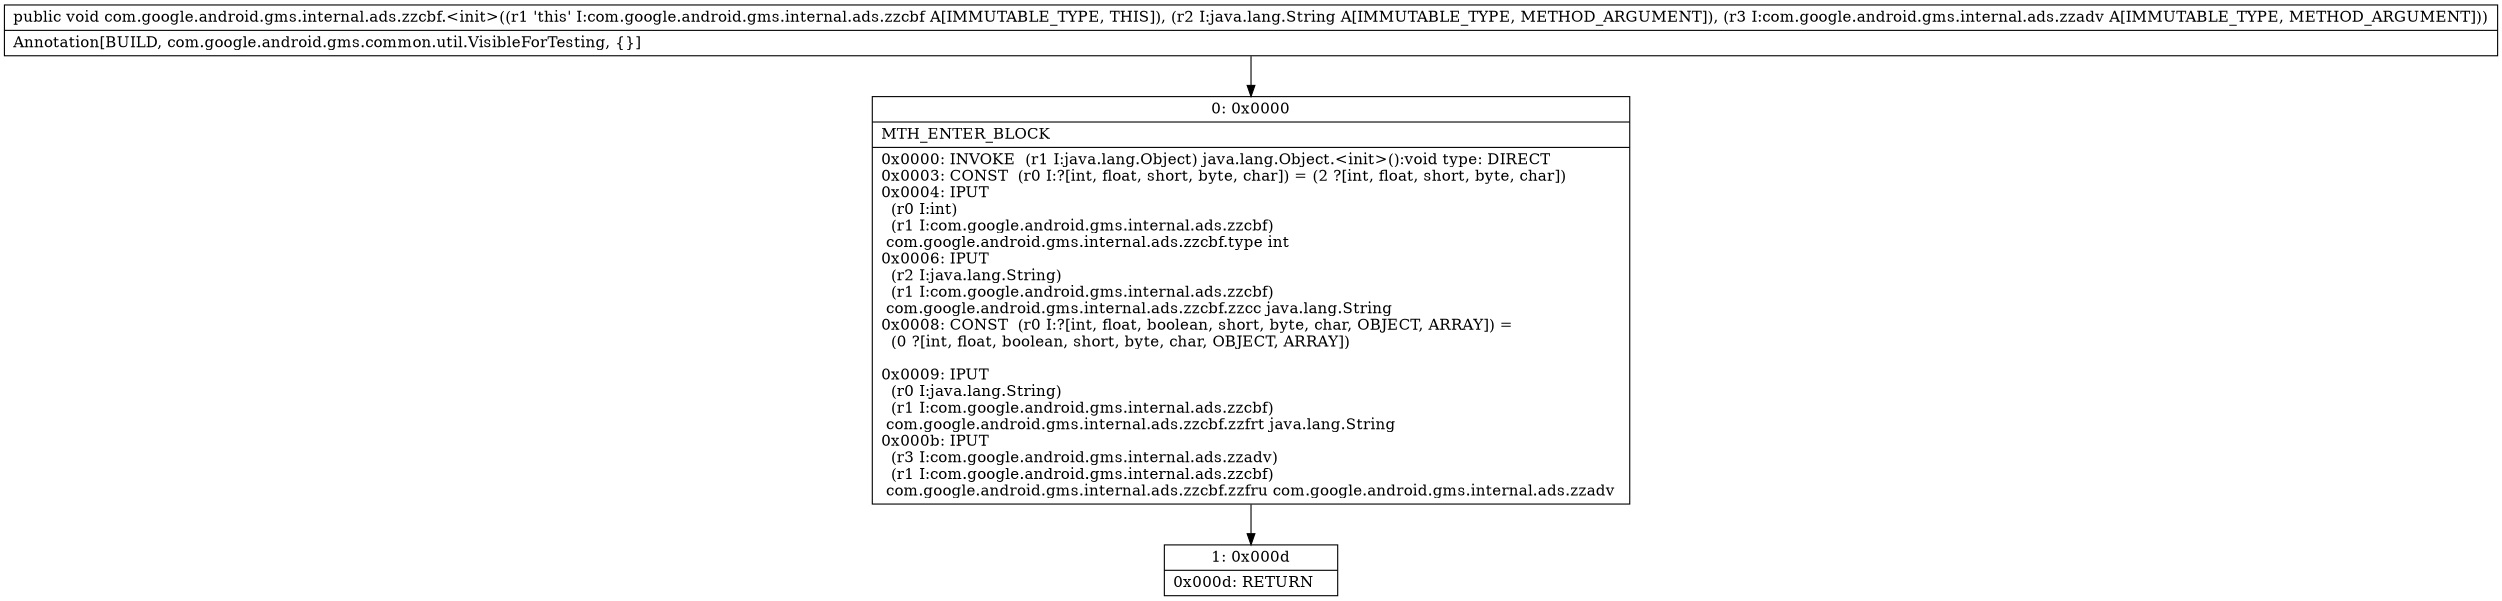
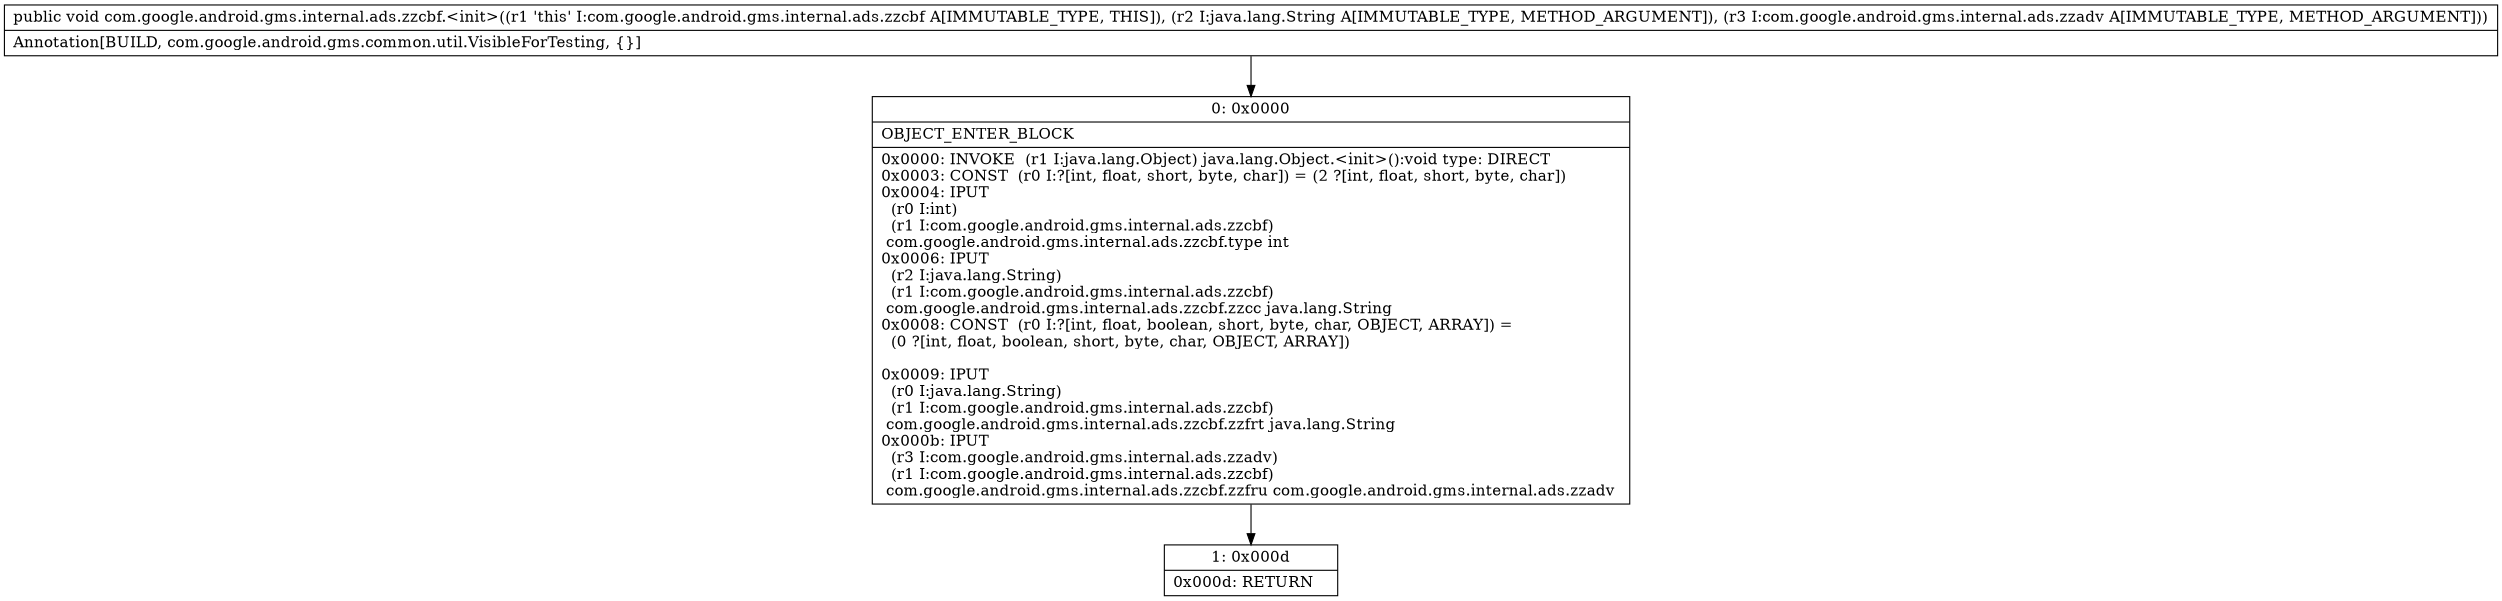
node "0: 0x0000": text "MTH_ENTER_BLOCK" -> "OBJECT_ENTER_BLOCK"
